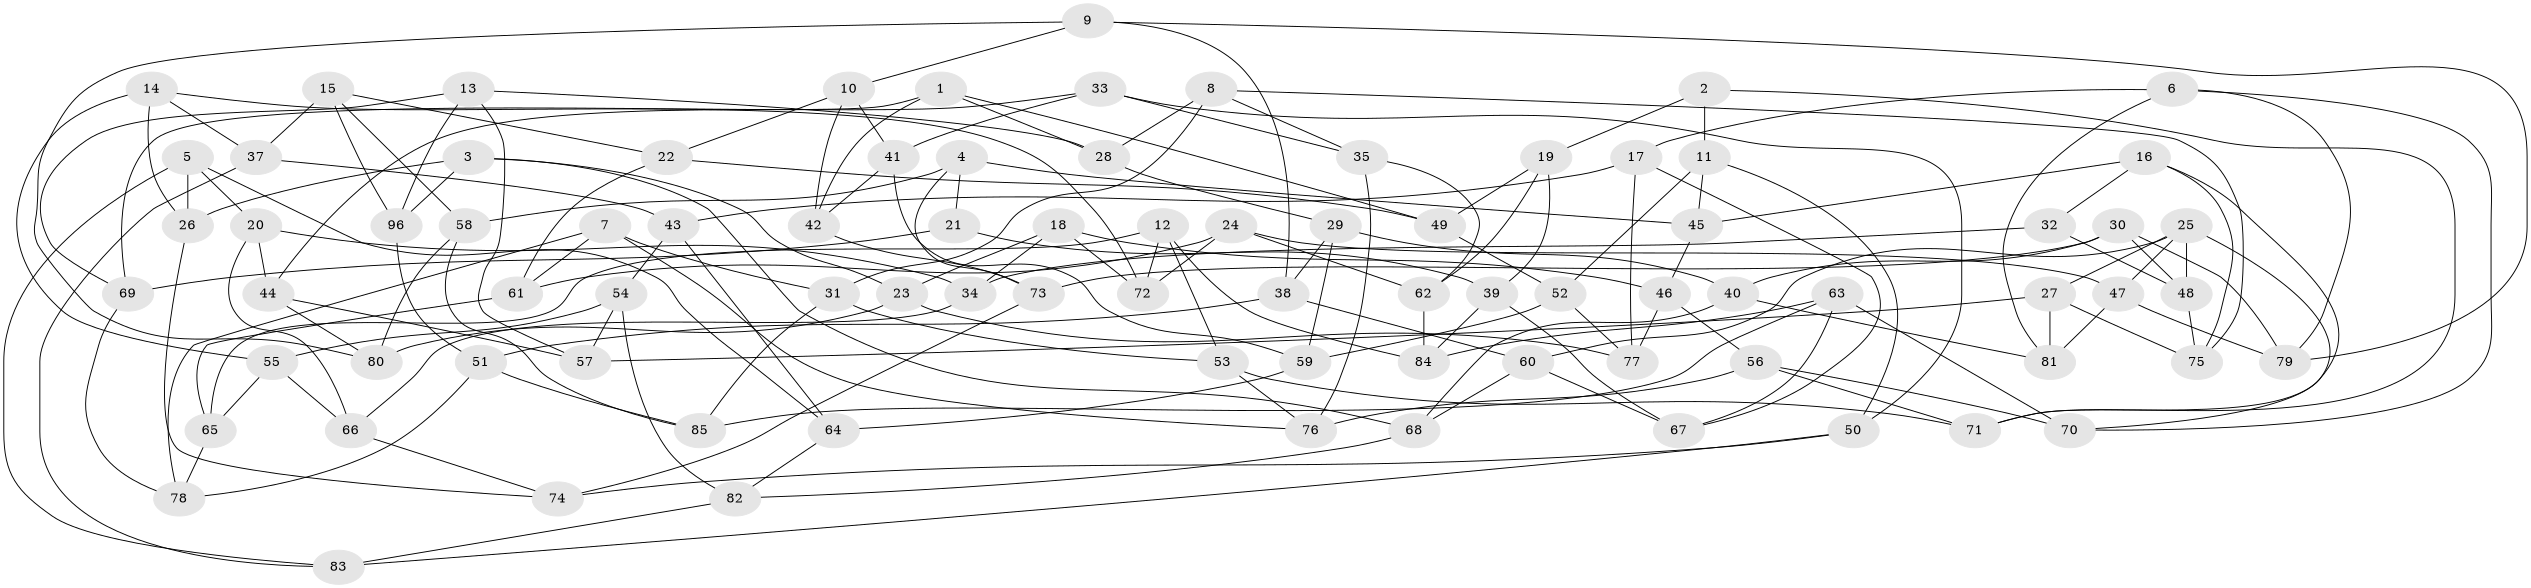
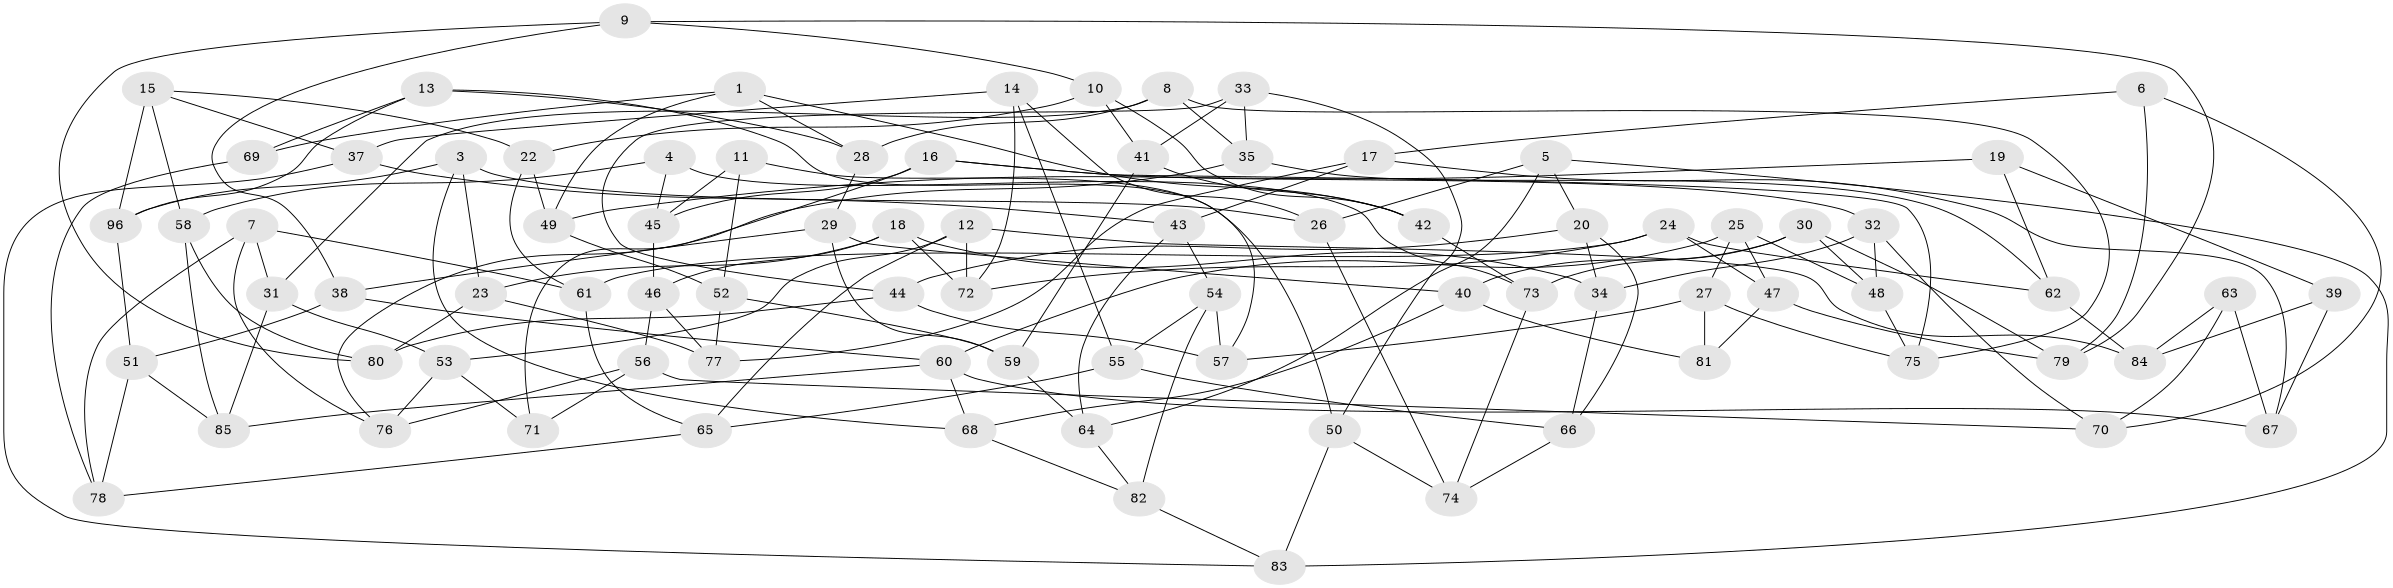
node "2": removed
edge "6" -- "81": removed
node "21": removed
edge "25" -- "70": now "32" -- "70"
edge "63" -- "85": now "60" -- "85"
